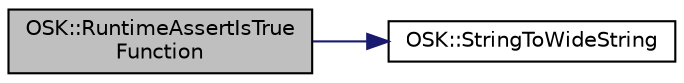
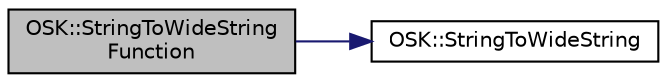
node "OSK::RuntimeAssertIsTrue Function": label "OSK::RuntimeAssertIsTrue Function" -> "OSK::StringToWideString Function"
